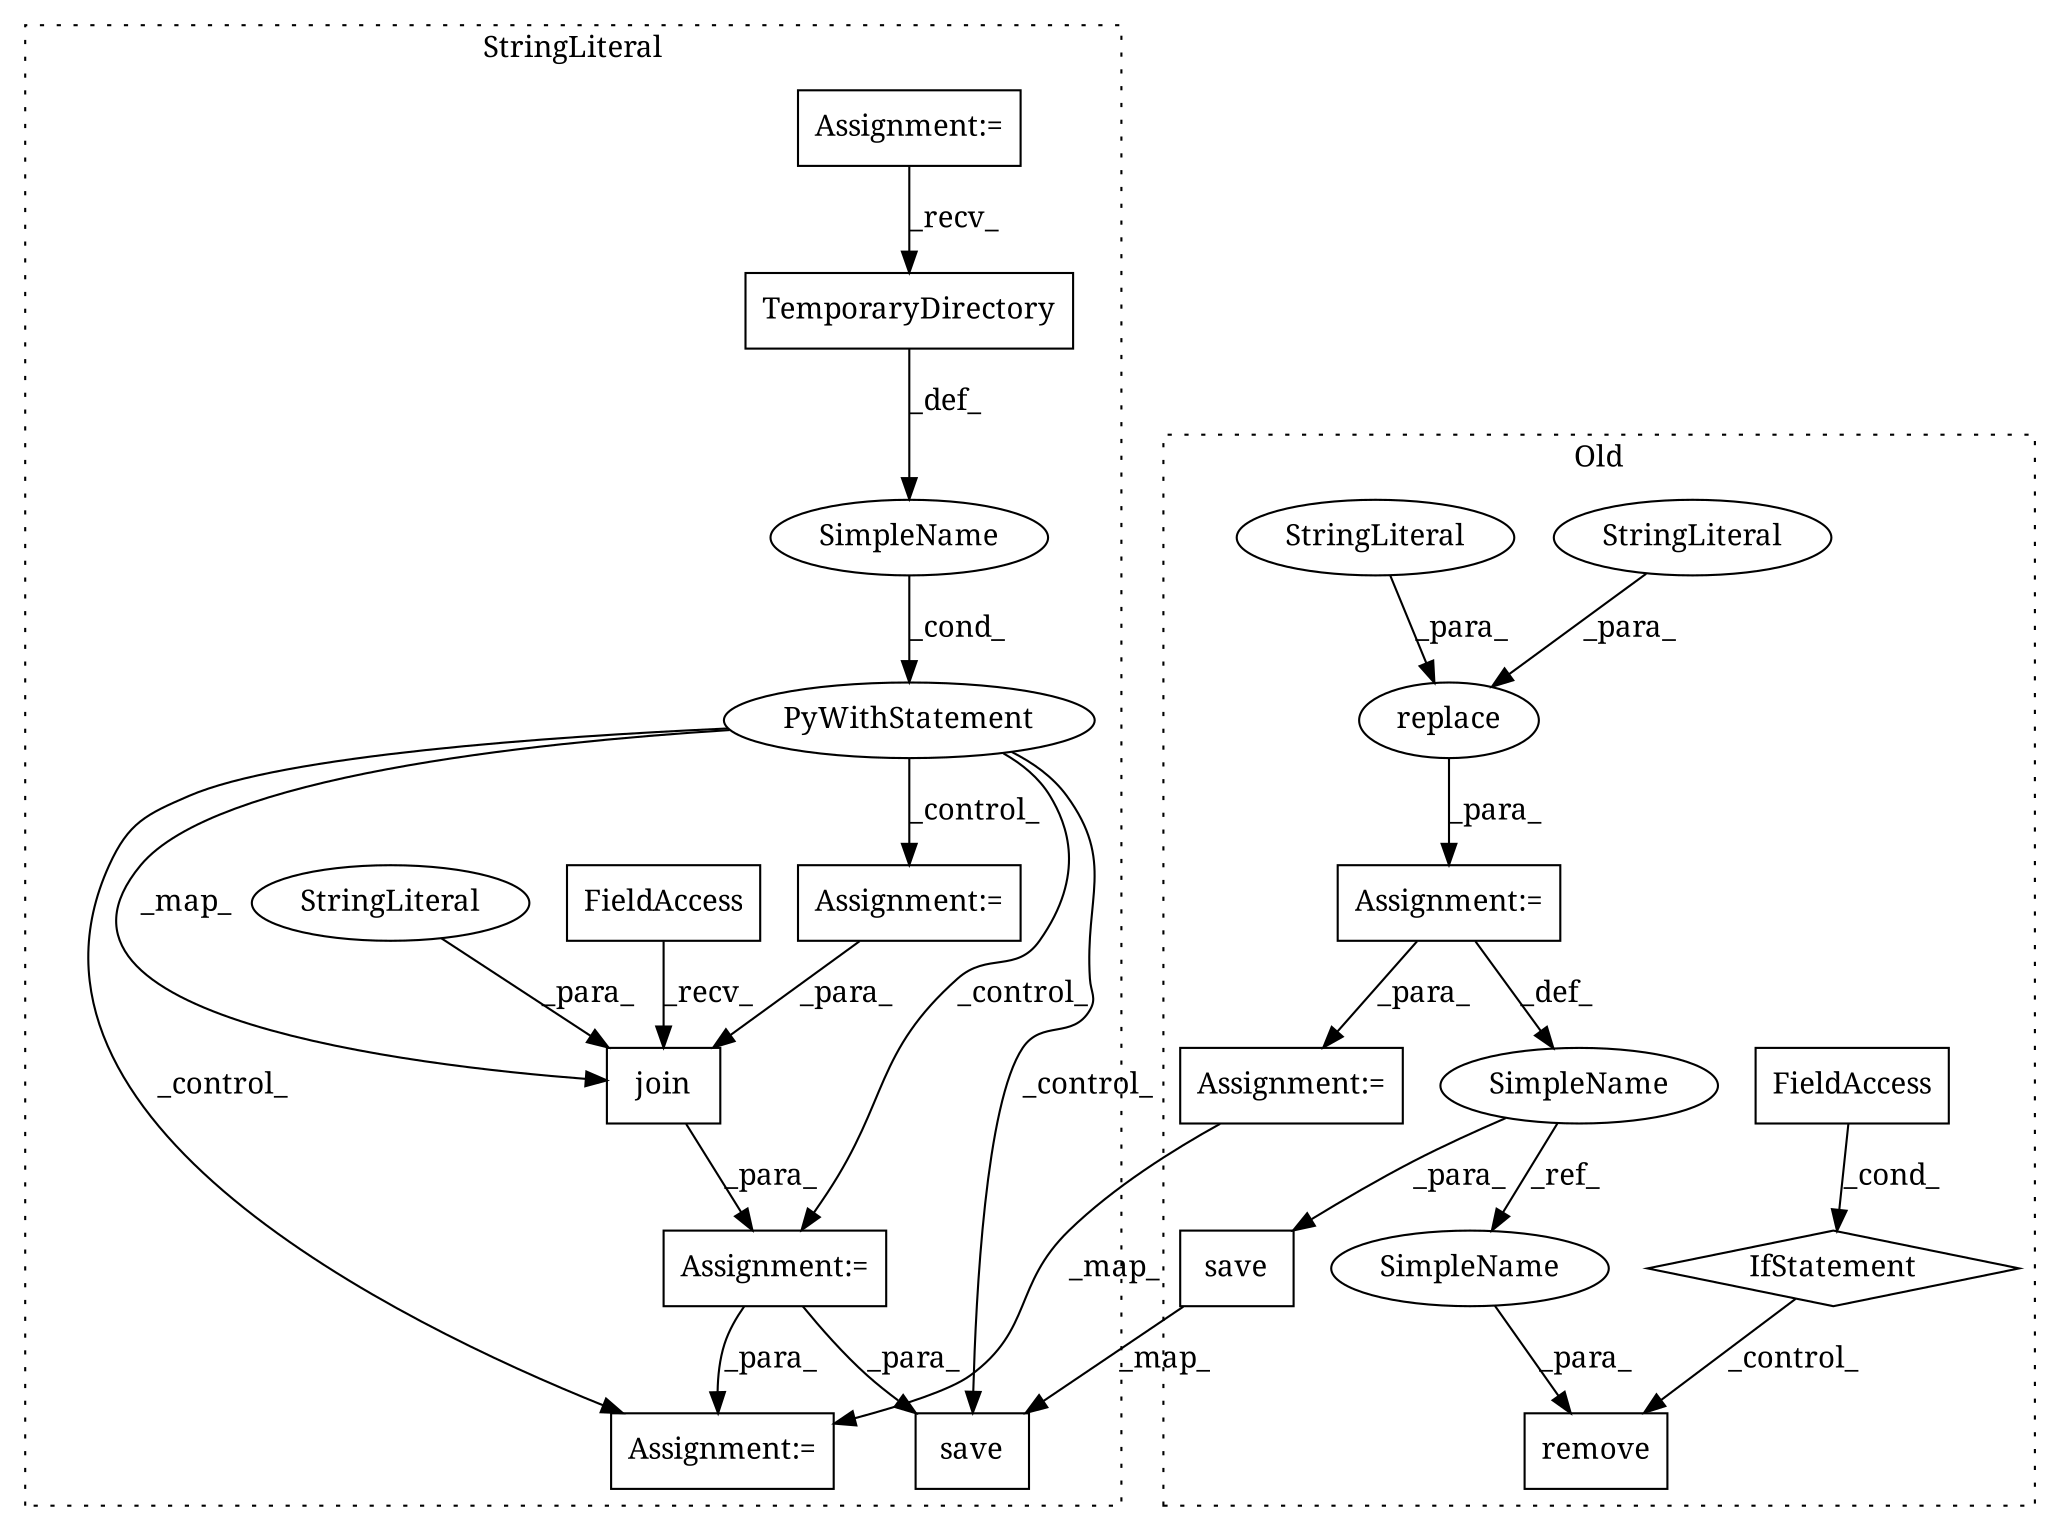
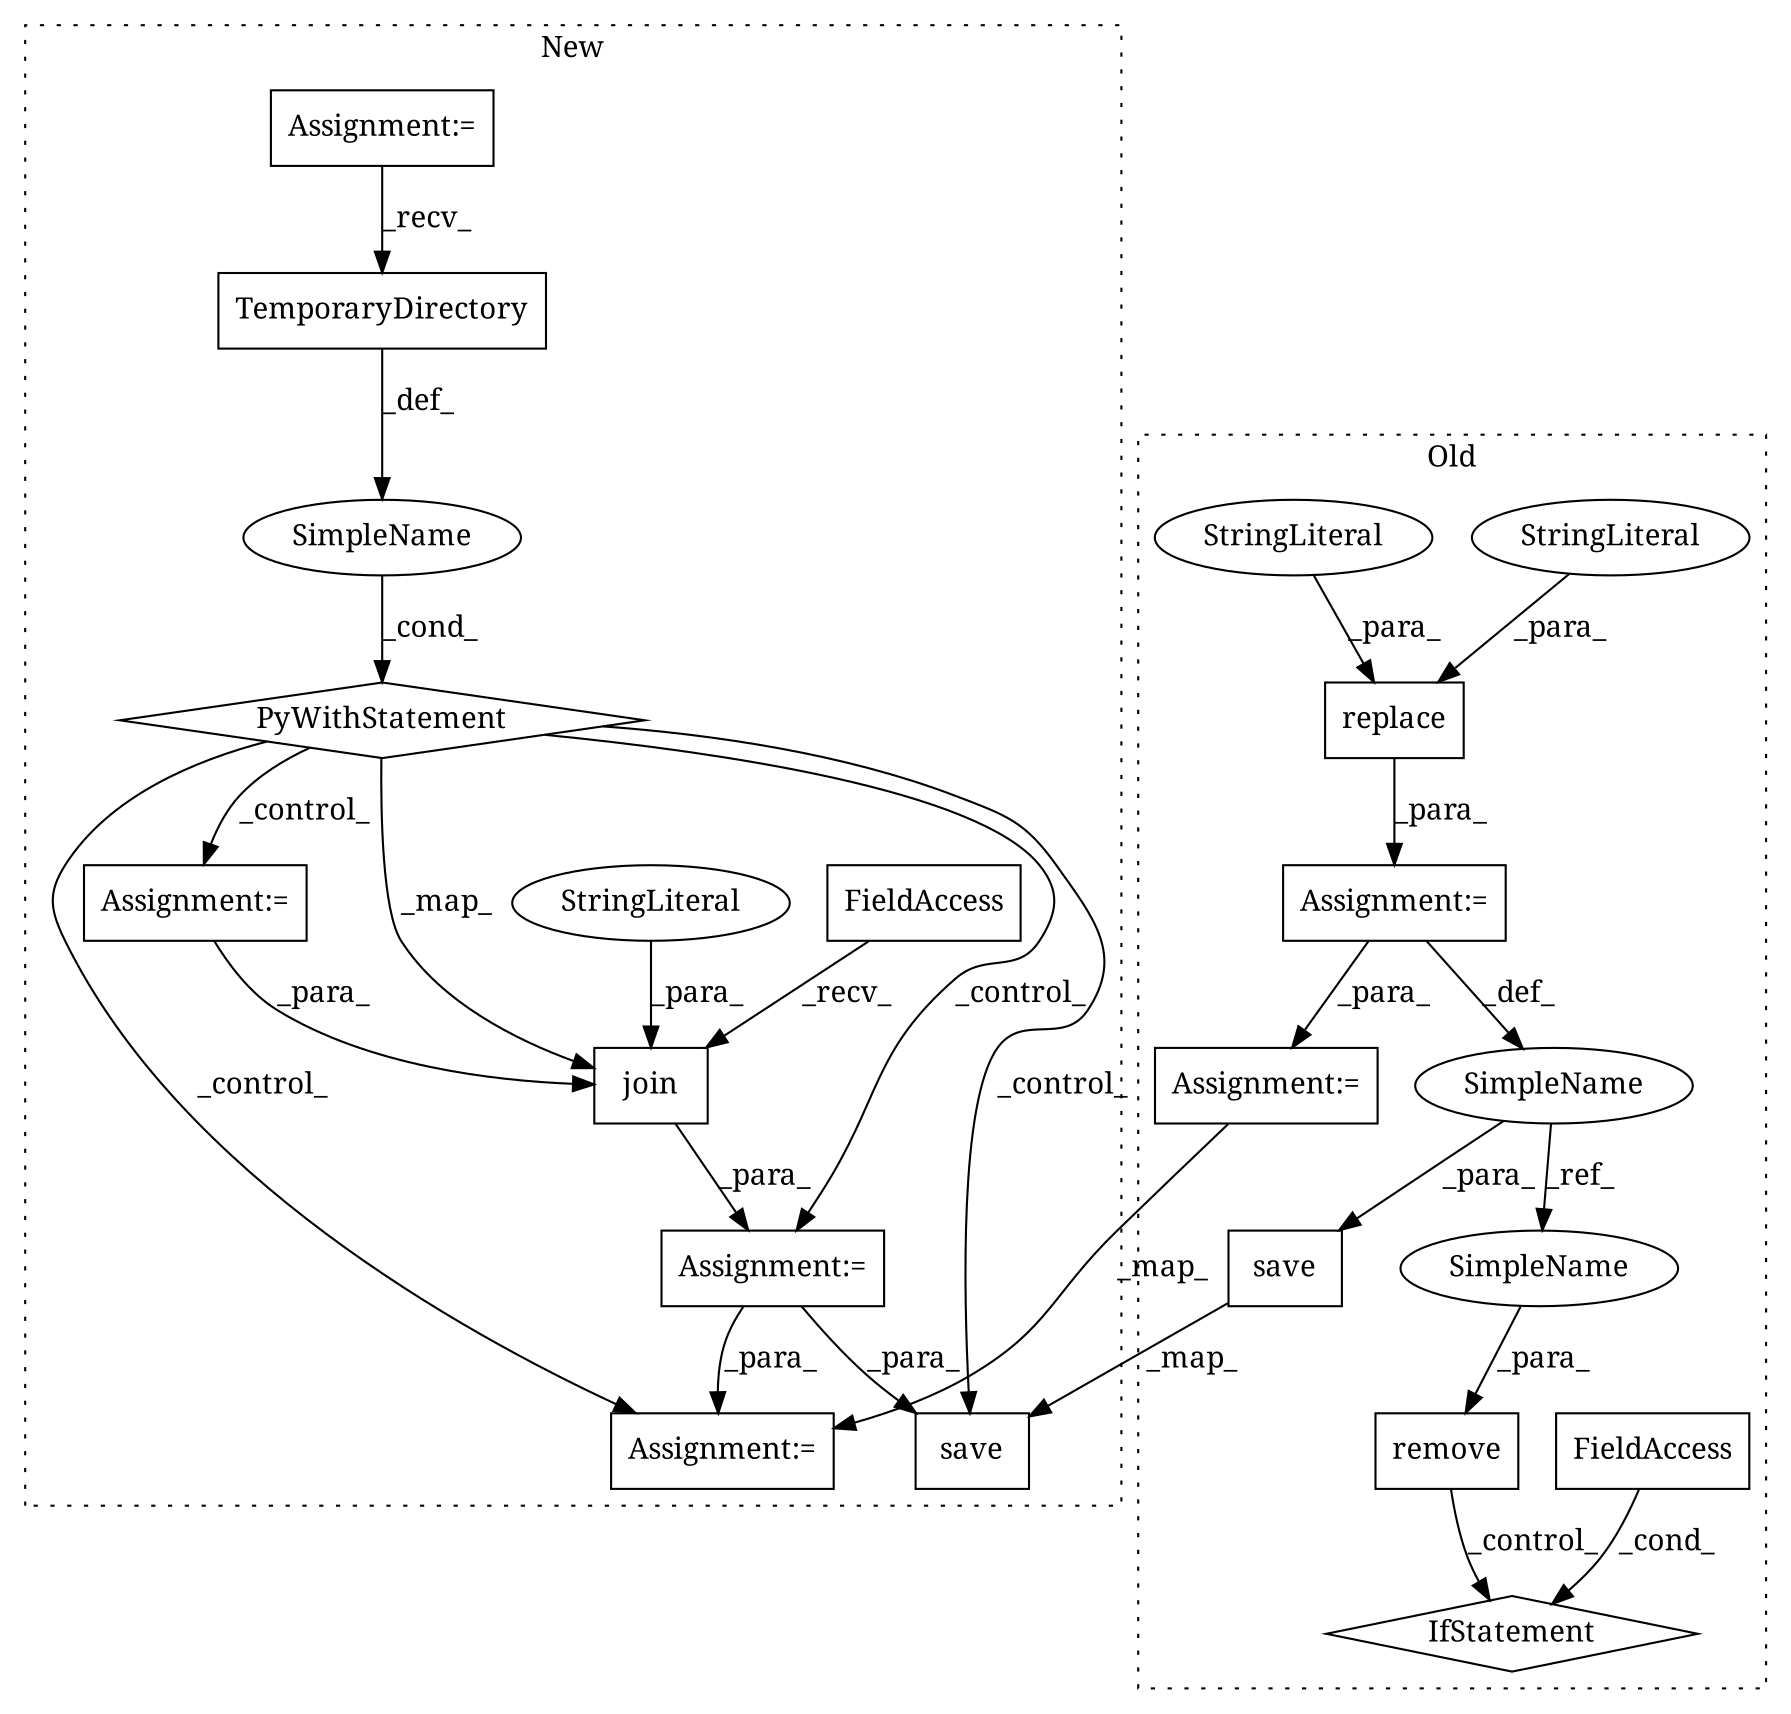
cluster "StringLiteral": label "StringLiteral" -> "New"
node "PyWithStatement": shape ellipse -> diamond
node "replace": shape ellipse -> box
edge "IfStatement" -> "remove": reversed
